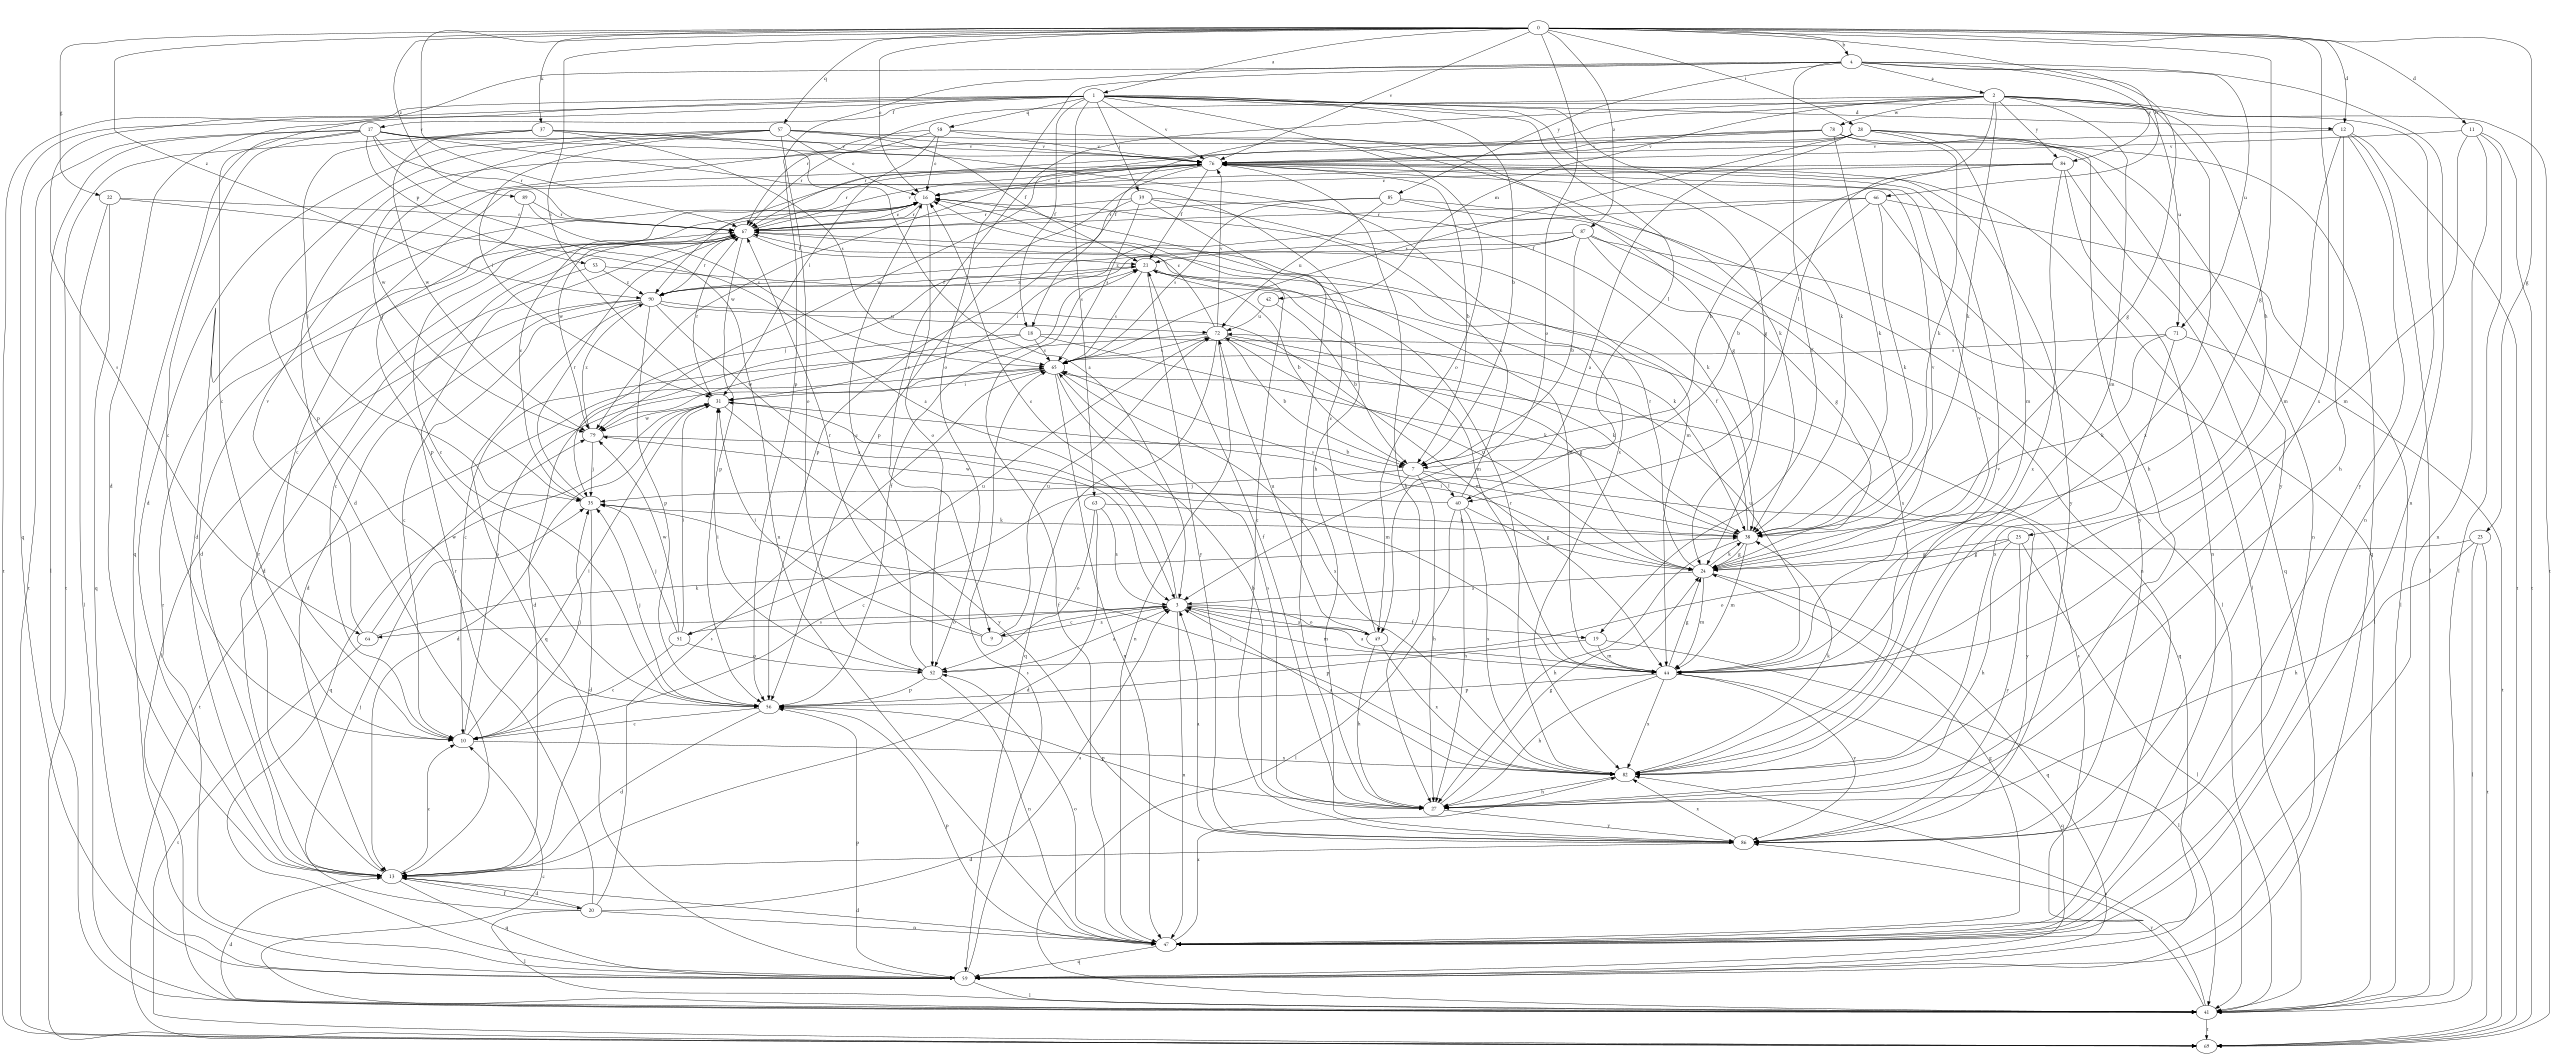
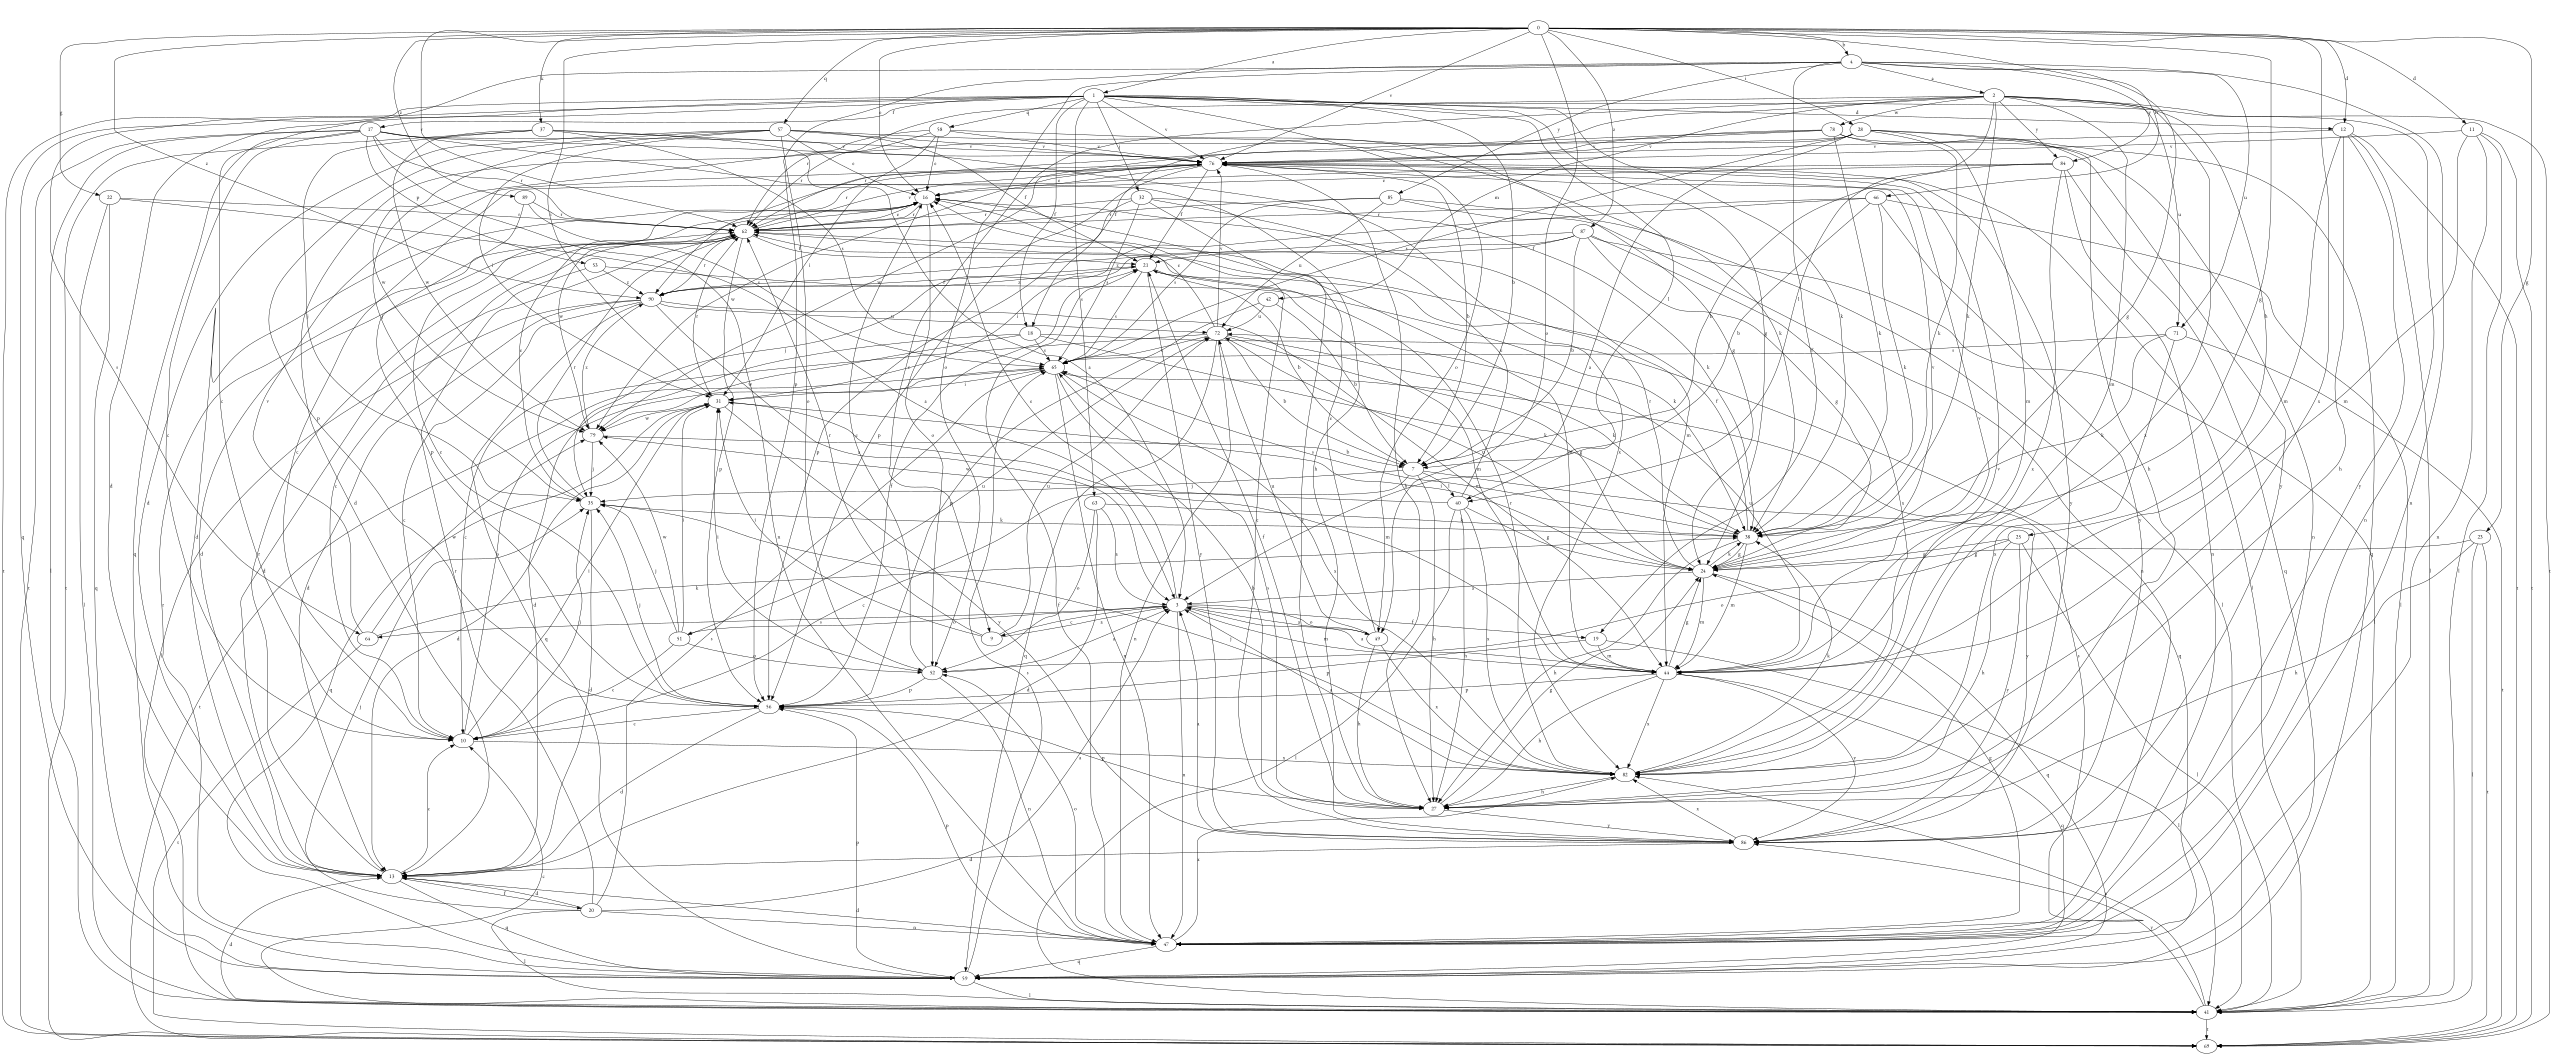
node "39": label "39" -> "32"
node "67": label "67" -> "62"
edge "90" -> "56": now "42" -> "56"
